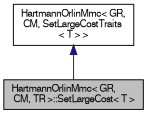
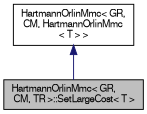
node "HartmannOrlinMmc< GR, CM, SetLargeCostTraits < T > >": label "HartmannOrlinMmc< GR, CM, SetLargeCostTraits < T > >" -> "HartmannOrlinMmc< GR, CM, HartmannOrlinMmc < T > >"
